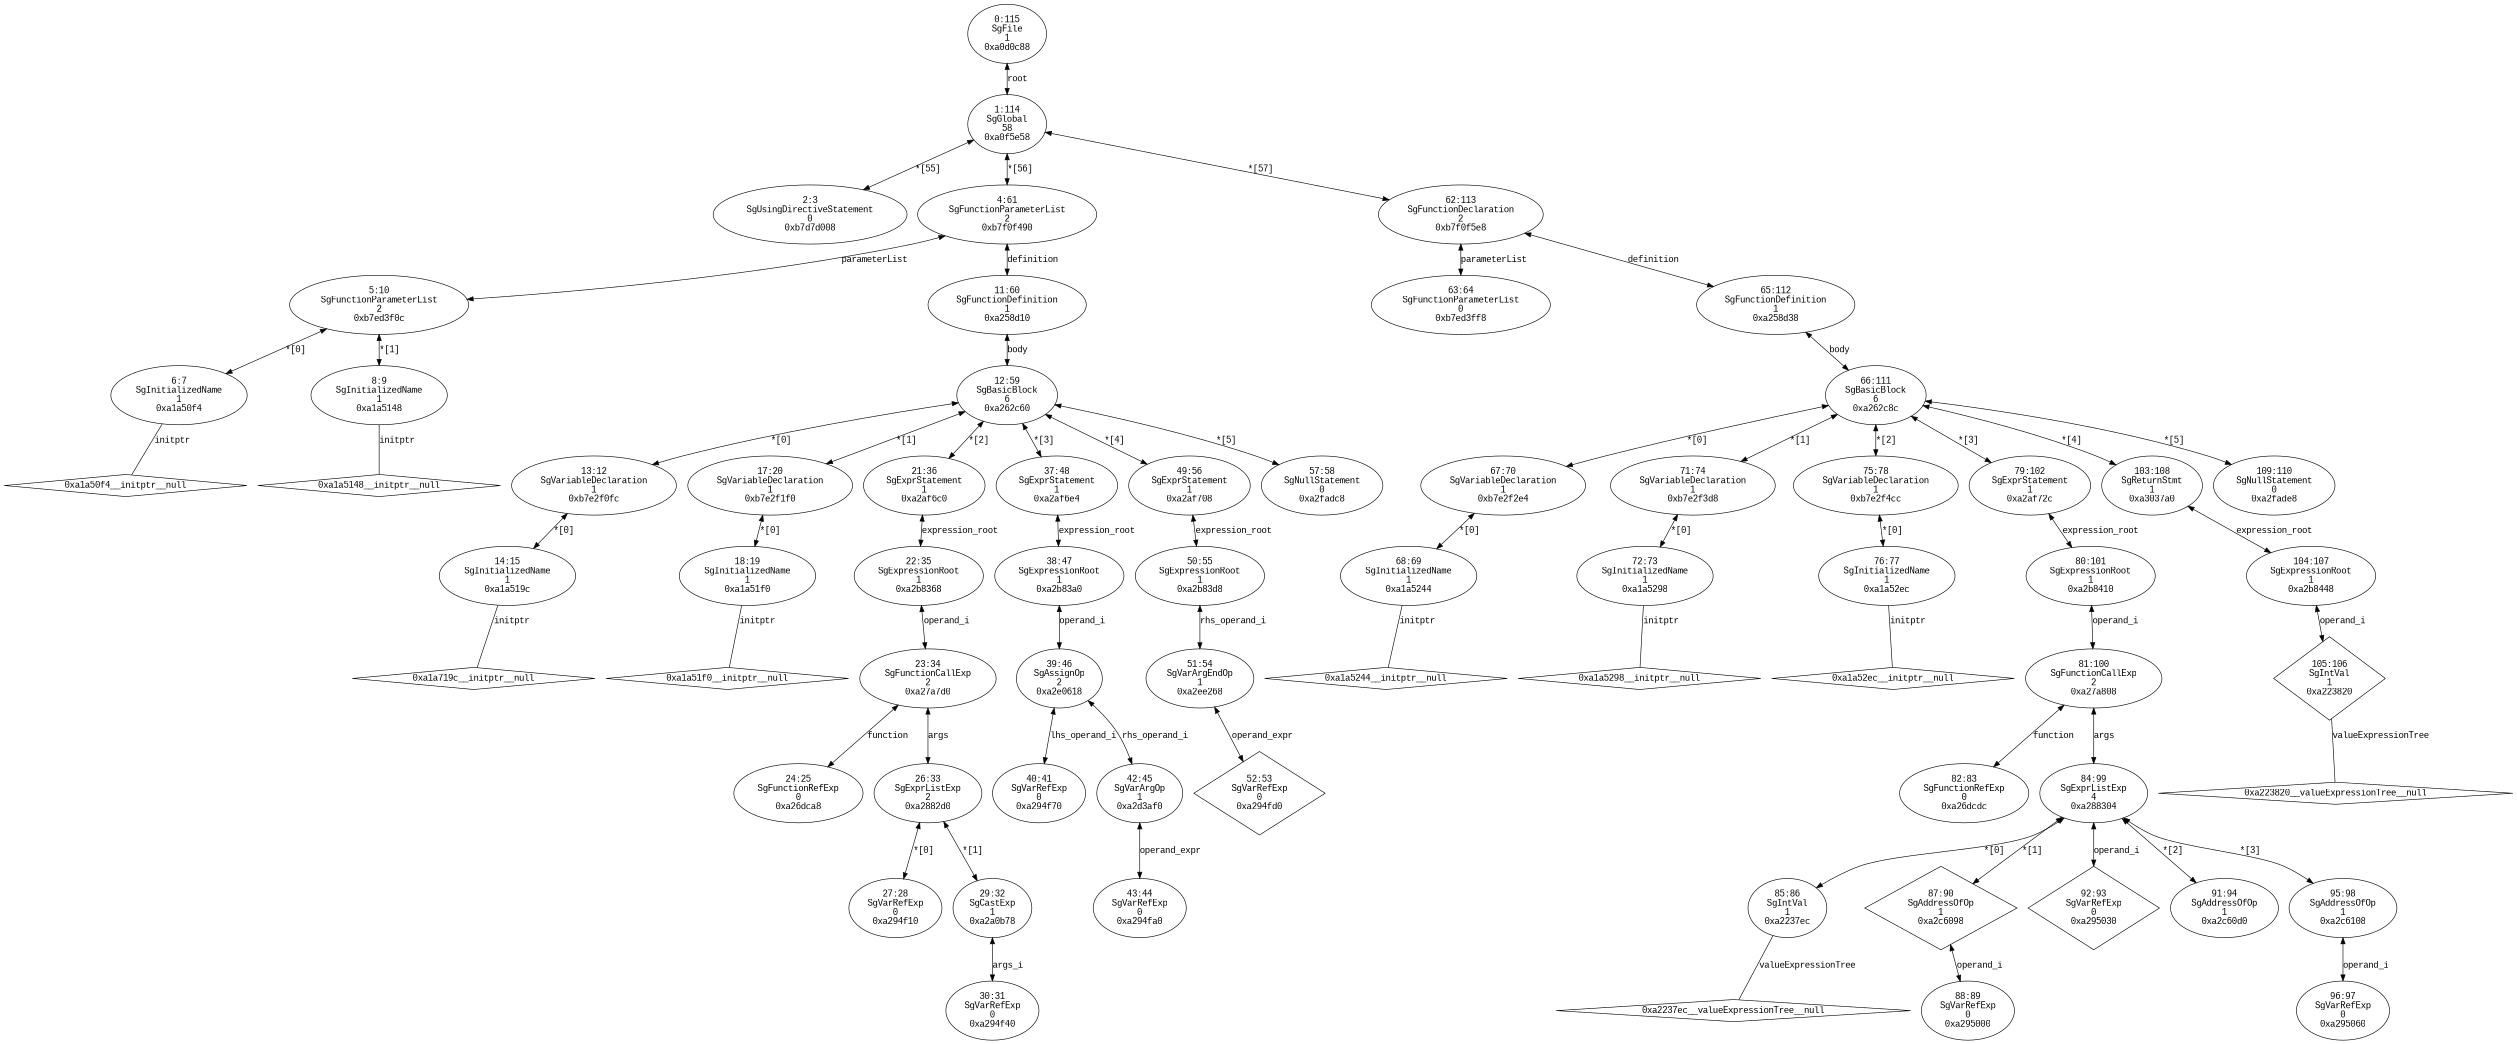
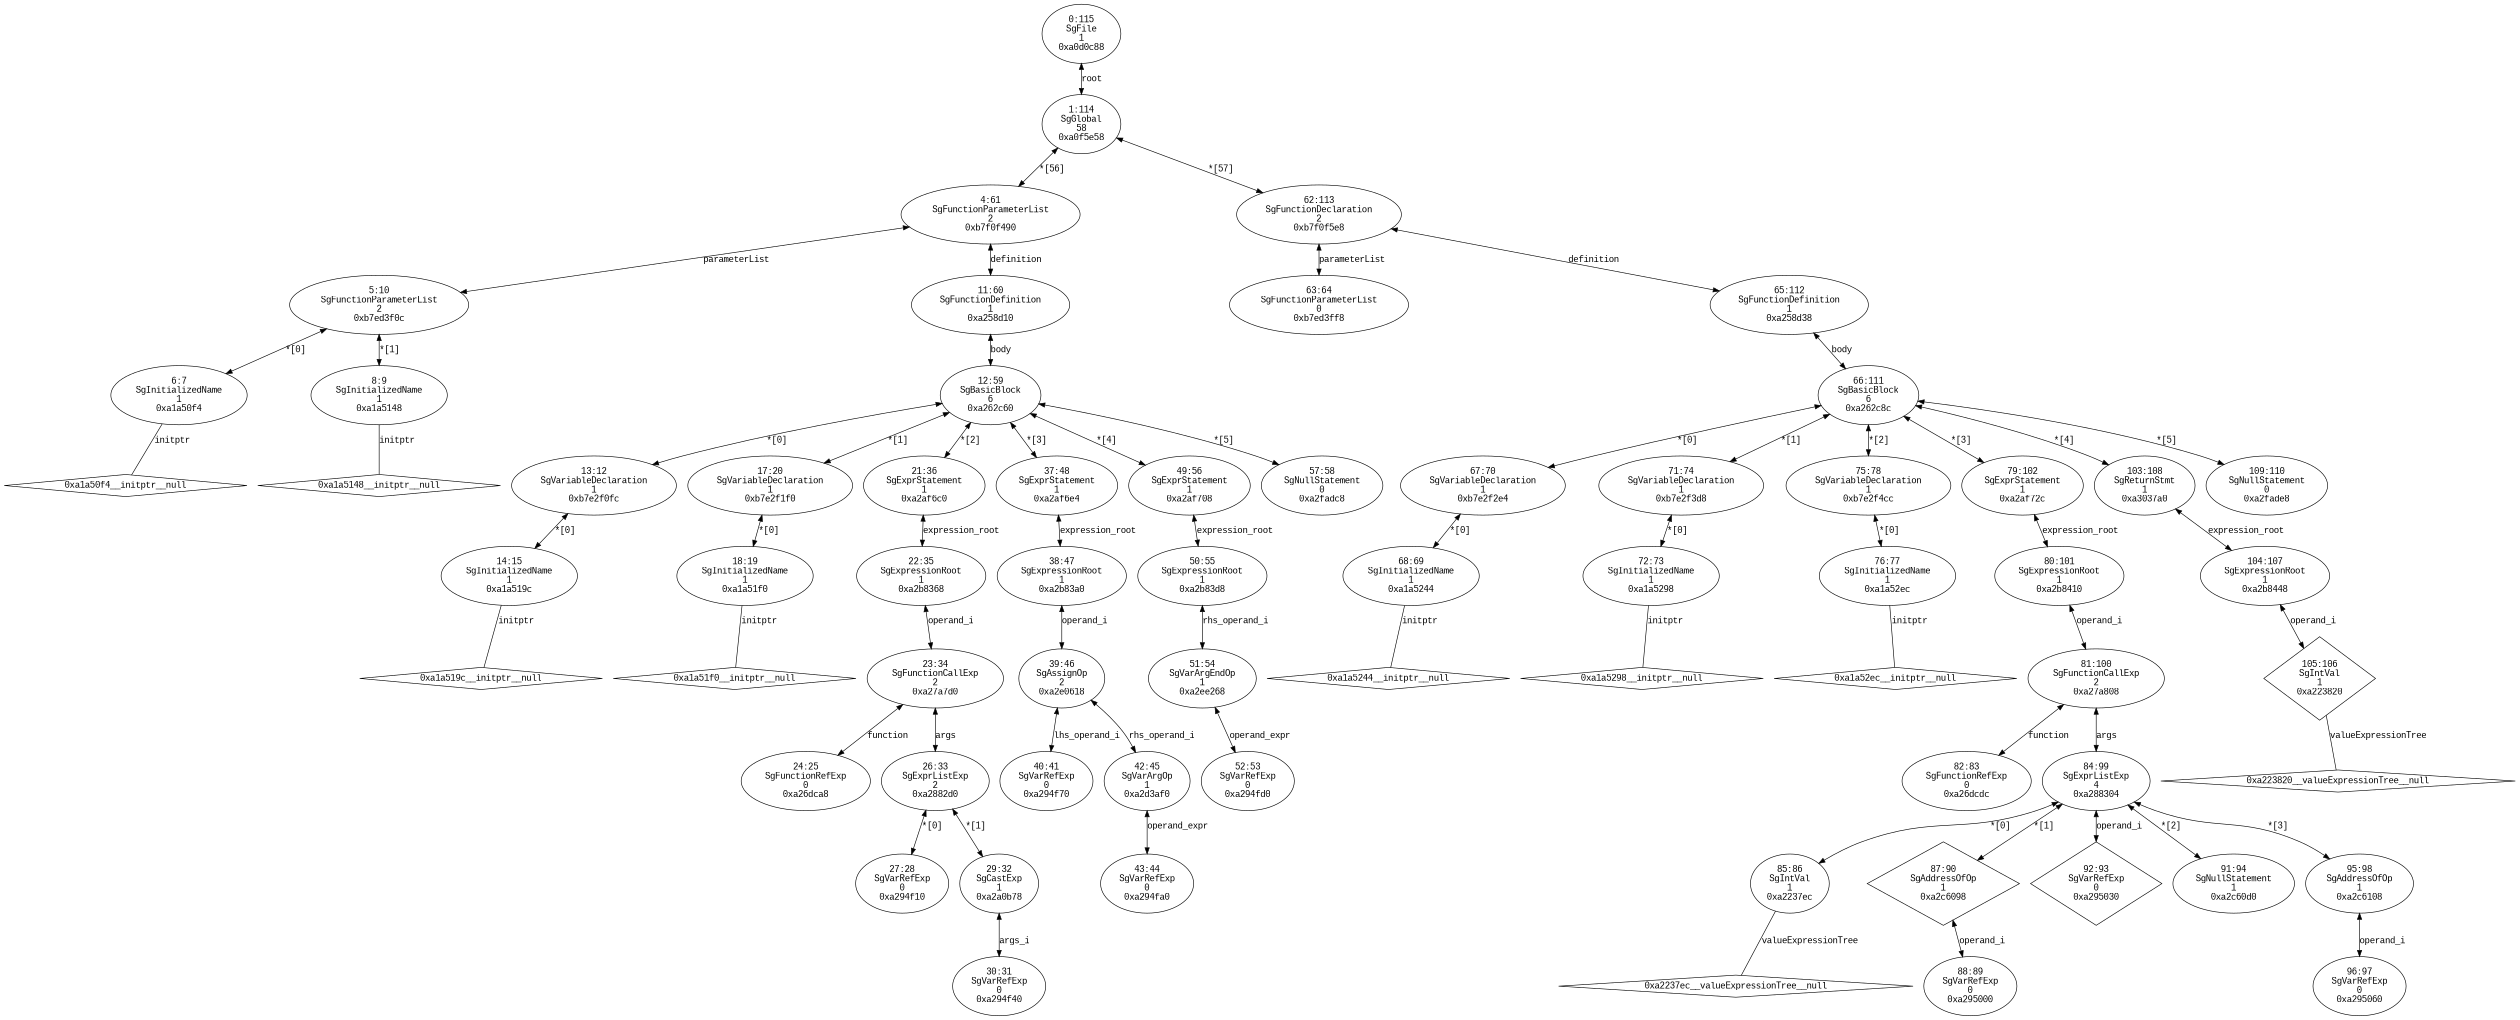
node "2:3 SgUsingDirectiveStatement 0 0xb7d7d008": removed
node "0xa1a719c__initptr__null": label "0xa1a719c__initptr__null" -> "0xa1a519c__initptr__null"
node "52:53 SgVarRefExp 0 0xa294fd0": shape diamond -> ellipse
node "91:94 SgAddressOfOp 1 0xa2c60d0": label "91:94 SgAddressOfOp 1 0xa2c60d0" -> "91:94 SgNullStatement 1 0xa2c60d0"
